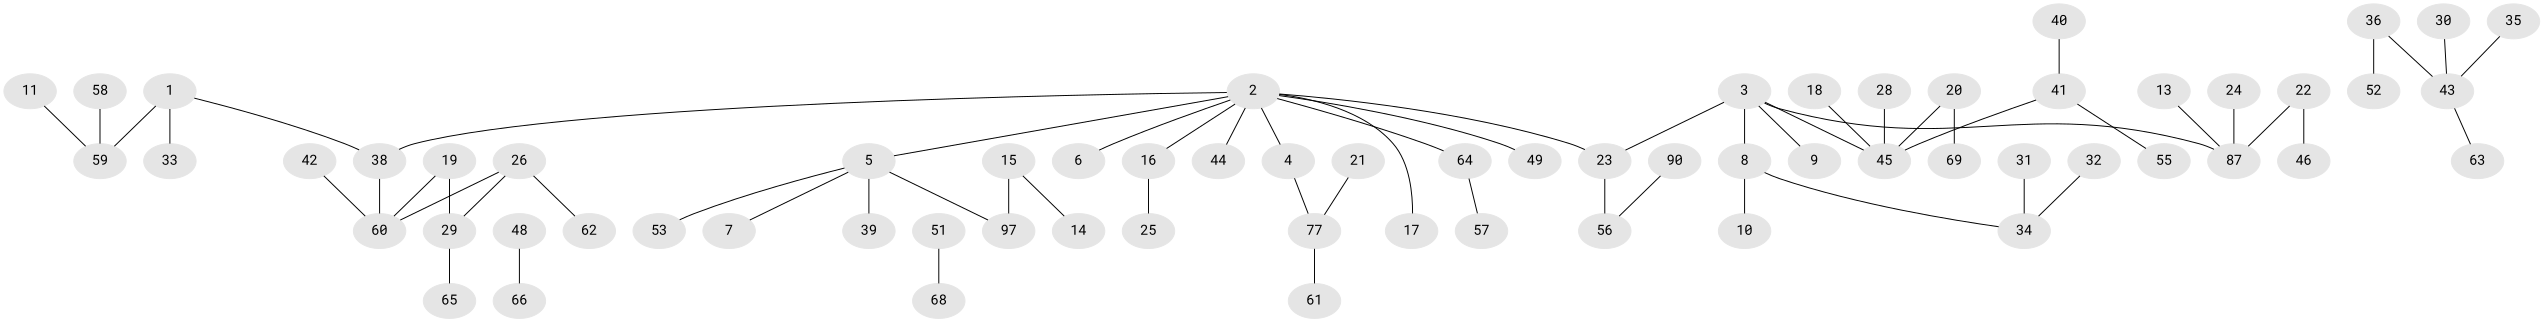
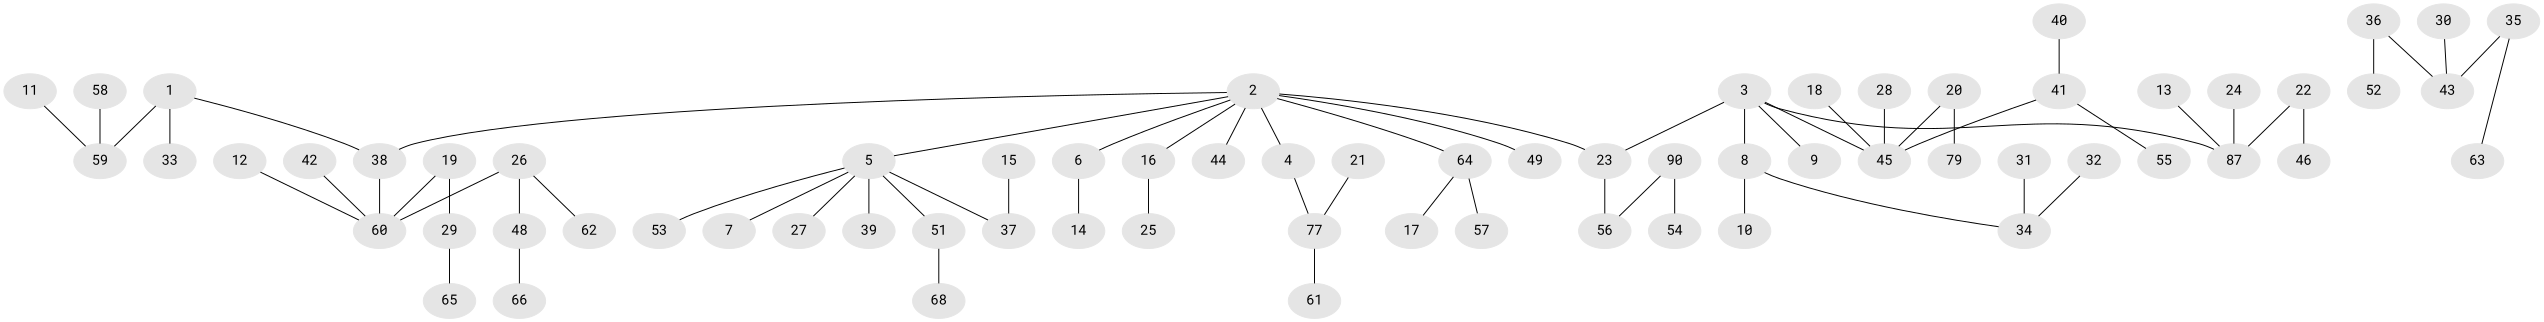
edge "43" -- "63": now "35" -- "63"
edge "2" -- "17": now "64" -- "17"
node "12": added
node "69": label "69" -> "79"
edge "26" -- "29": now "26" -- "48"
edge "5" -- "51": added
edge "15" -- "14": now "6" -- "14"
node "27": added
node "97": label "97" -> "37"
node "54": added
